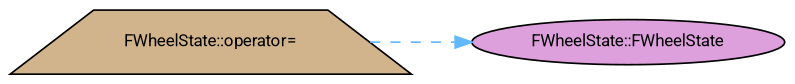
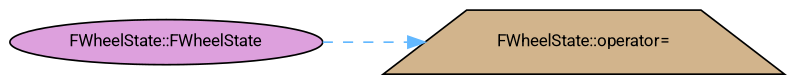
edge "FWheelState::operator=" -> "FWheelState::FWheelState": reversed
